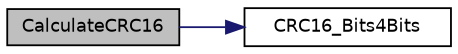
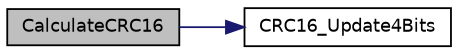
node "CRC16_Bits4Bits": label "CRC16_Bits4Bits" -> "CRC16_Update4Bits"
